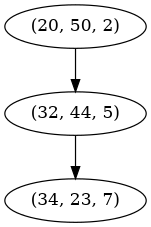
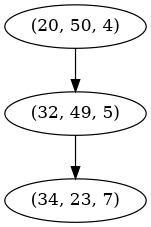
node "(20, 50, 2)": label "(20, 50, 2)" -> "(20, 50, 4)"
node "(32, 44, 5)": label "(32, 44, 5)" -> "(32, 49, 5)"
